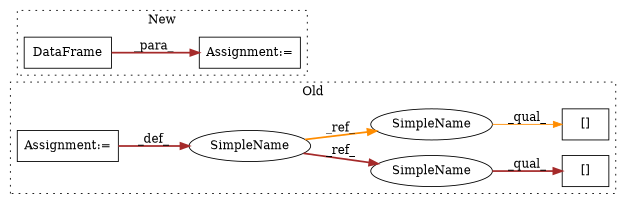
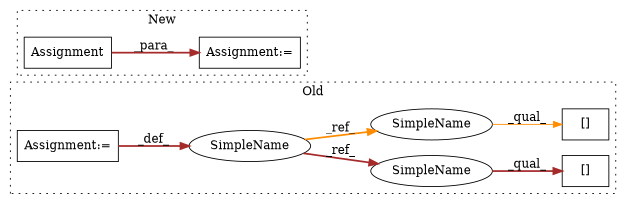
node "DataFrame": label "DataFrame" -> "Assignment"
